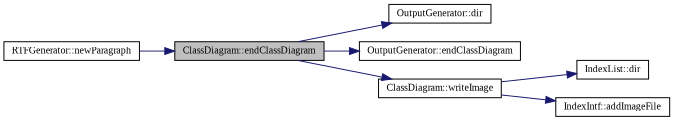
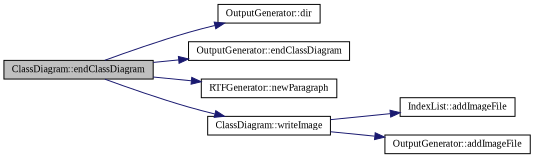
edge "RTFGenerator::newParagraph" -> "ClassDiagram::endClassDiagram": reversed
node "IndexList::dir": label "IndexList::dir" -> "IndexList::addImageFile"
node "IndexIntf::addImageFile": label "IndexIntf::addImageFile" -> "OutputGenerator::addImageFile"
